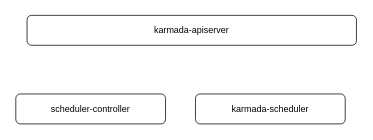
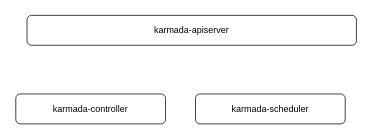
node "scheduler-controller": label "scheduler-controller" -> "karmada-controller"
